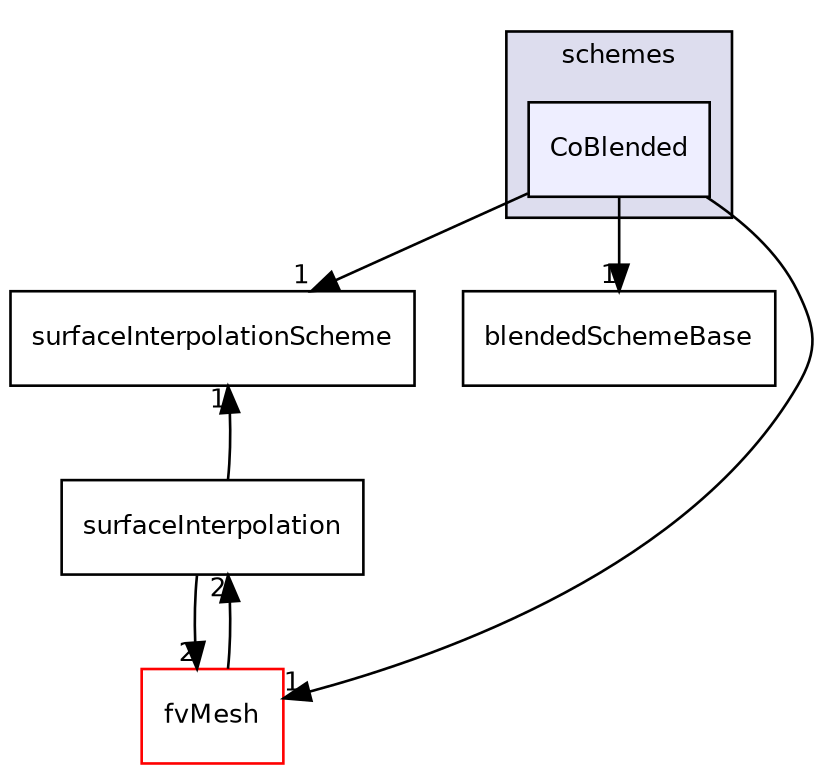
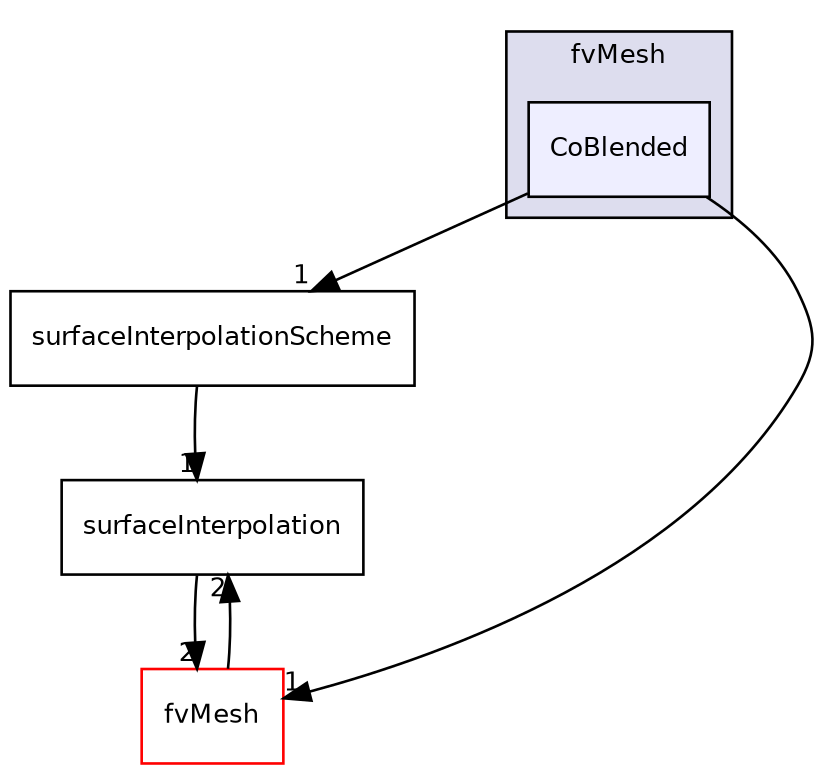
cluster "schemes": label "schemes" -> "fvMesh"
node "blendedSchemeBase": removed
edge "surfaceInterpolation" -> "surfaceInterpolationScheme": reversed
